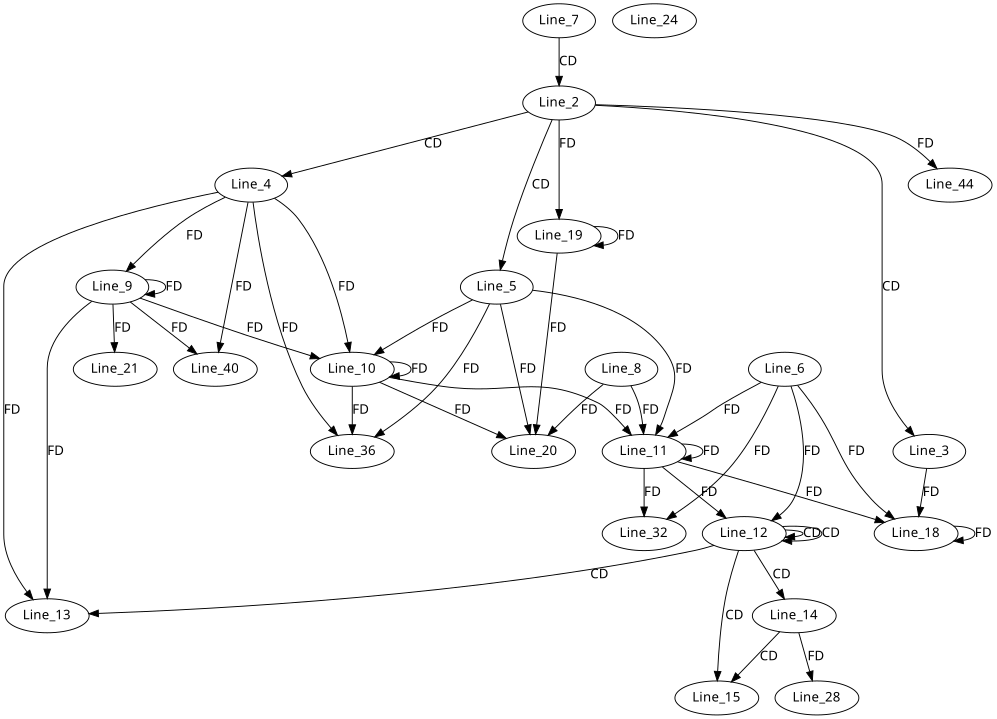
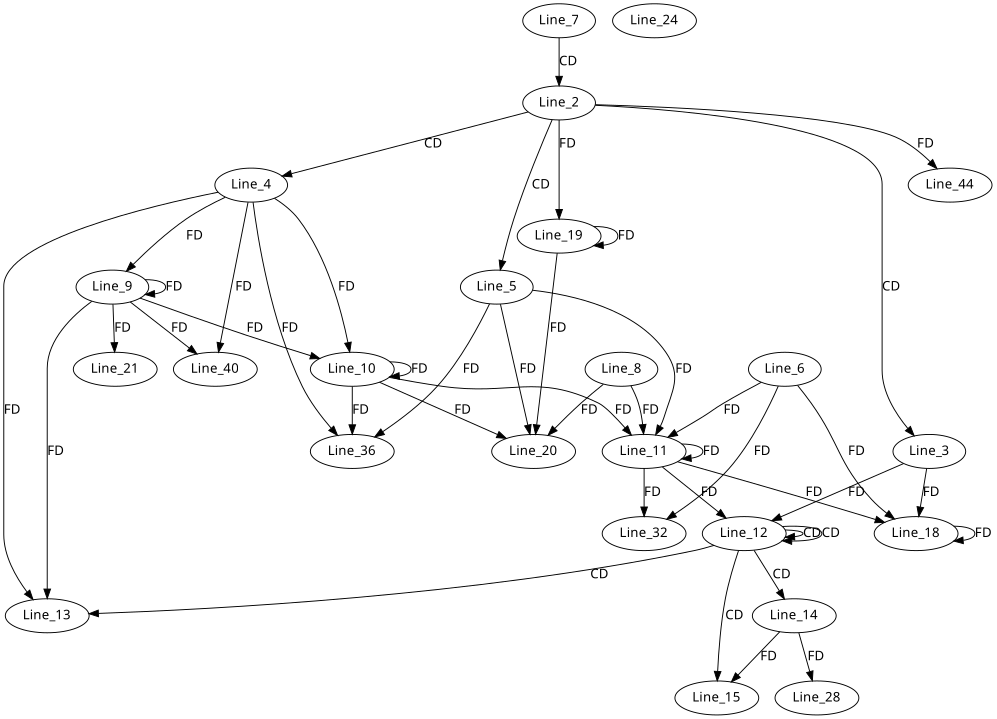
edge "Line_5" -> "Line_10": removed, label "FD"
edge "Line_6" -> "Line_12": now "Line_3" -> "Line_12"
edge "Line_14" -> "Line_15": label "CD" -> "FD"
